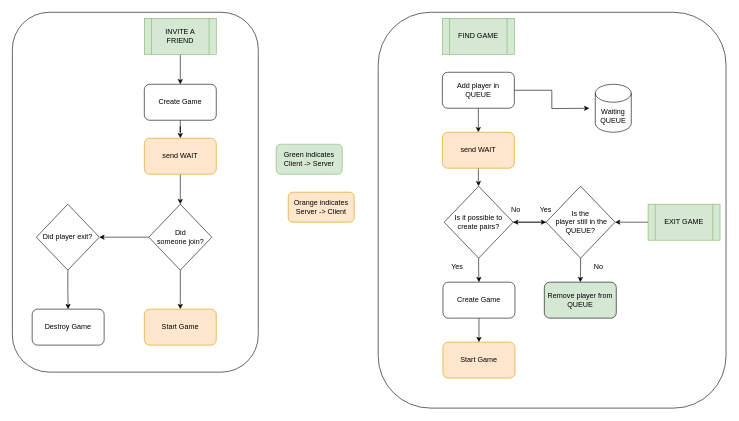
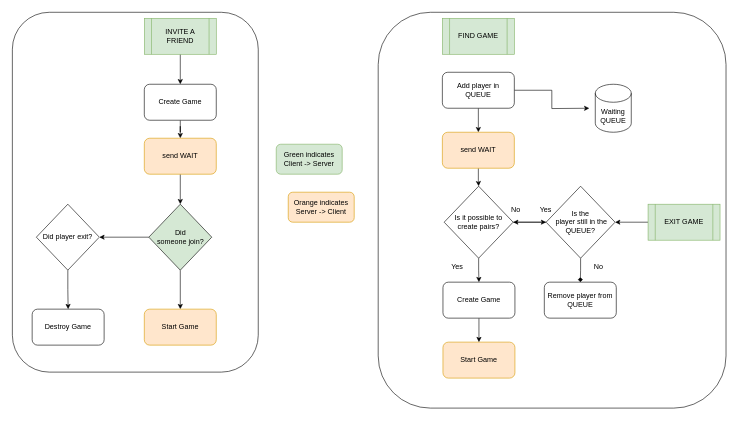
node "Did someone join?": fillcolor #ffffff -> #d5e8d4
edge "Is the player still in the QUEUE?" -> "Remove player from QUEUE": arrowhead classic -> diamond
node "Remove player from QUEUE": fillcolor #d5e8d4 -> #ffffff
